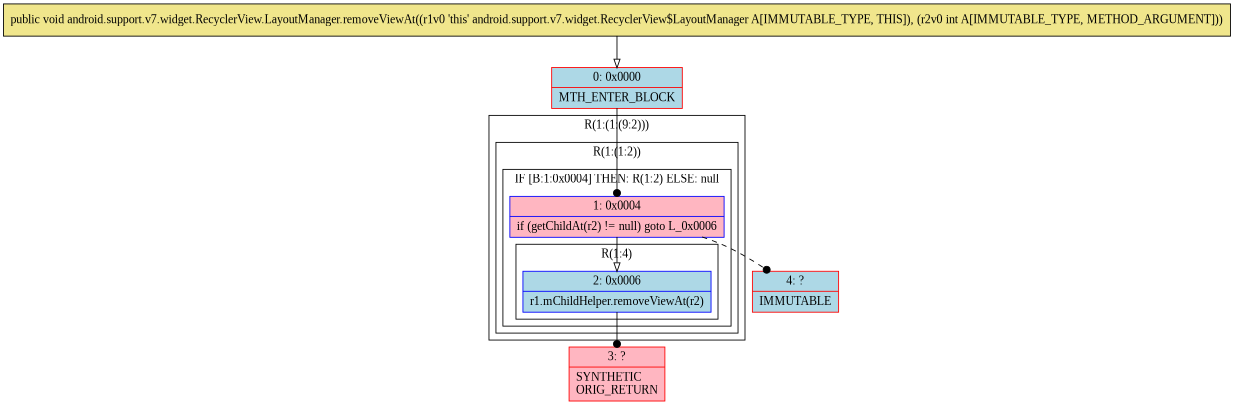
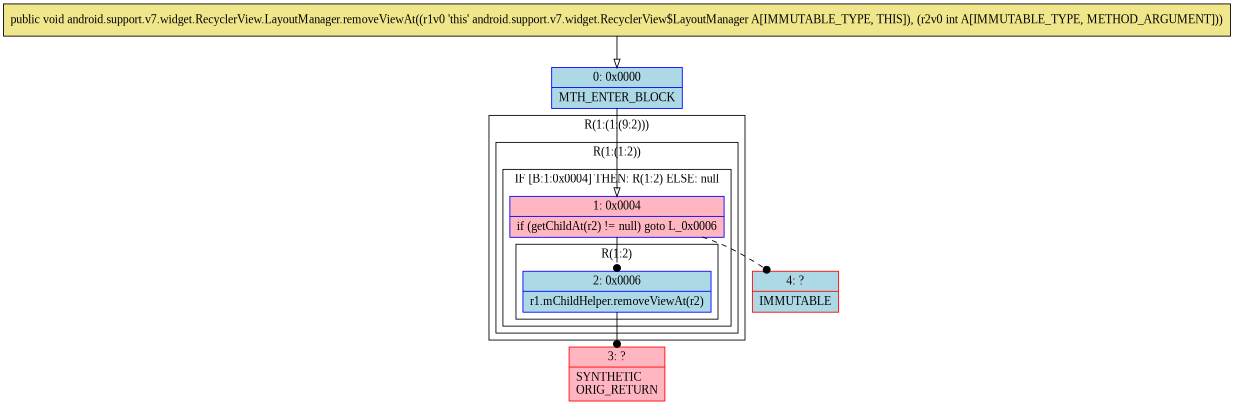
node "0: 0x0000": color red -> blue
edge "0: 0x0000" -> "1: 0x0004": arrowhead dot -> onormal
edge "1: 0x0004" -> "2: 0x0006": arrowhead onormal -> dot
cluster "R(1:4)": label "R(1:4)" -> "R(1:2)"
